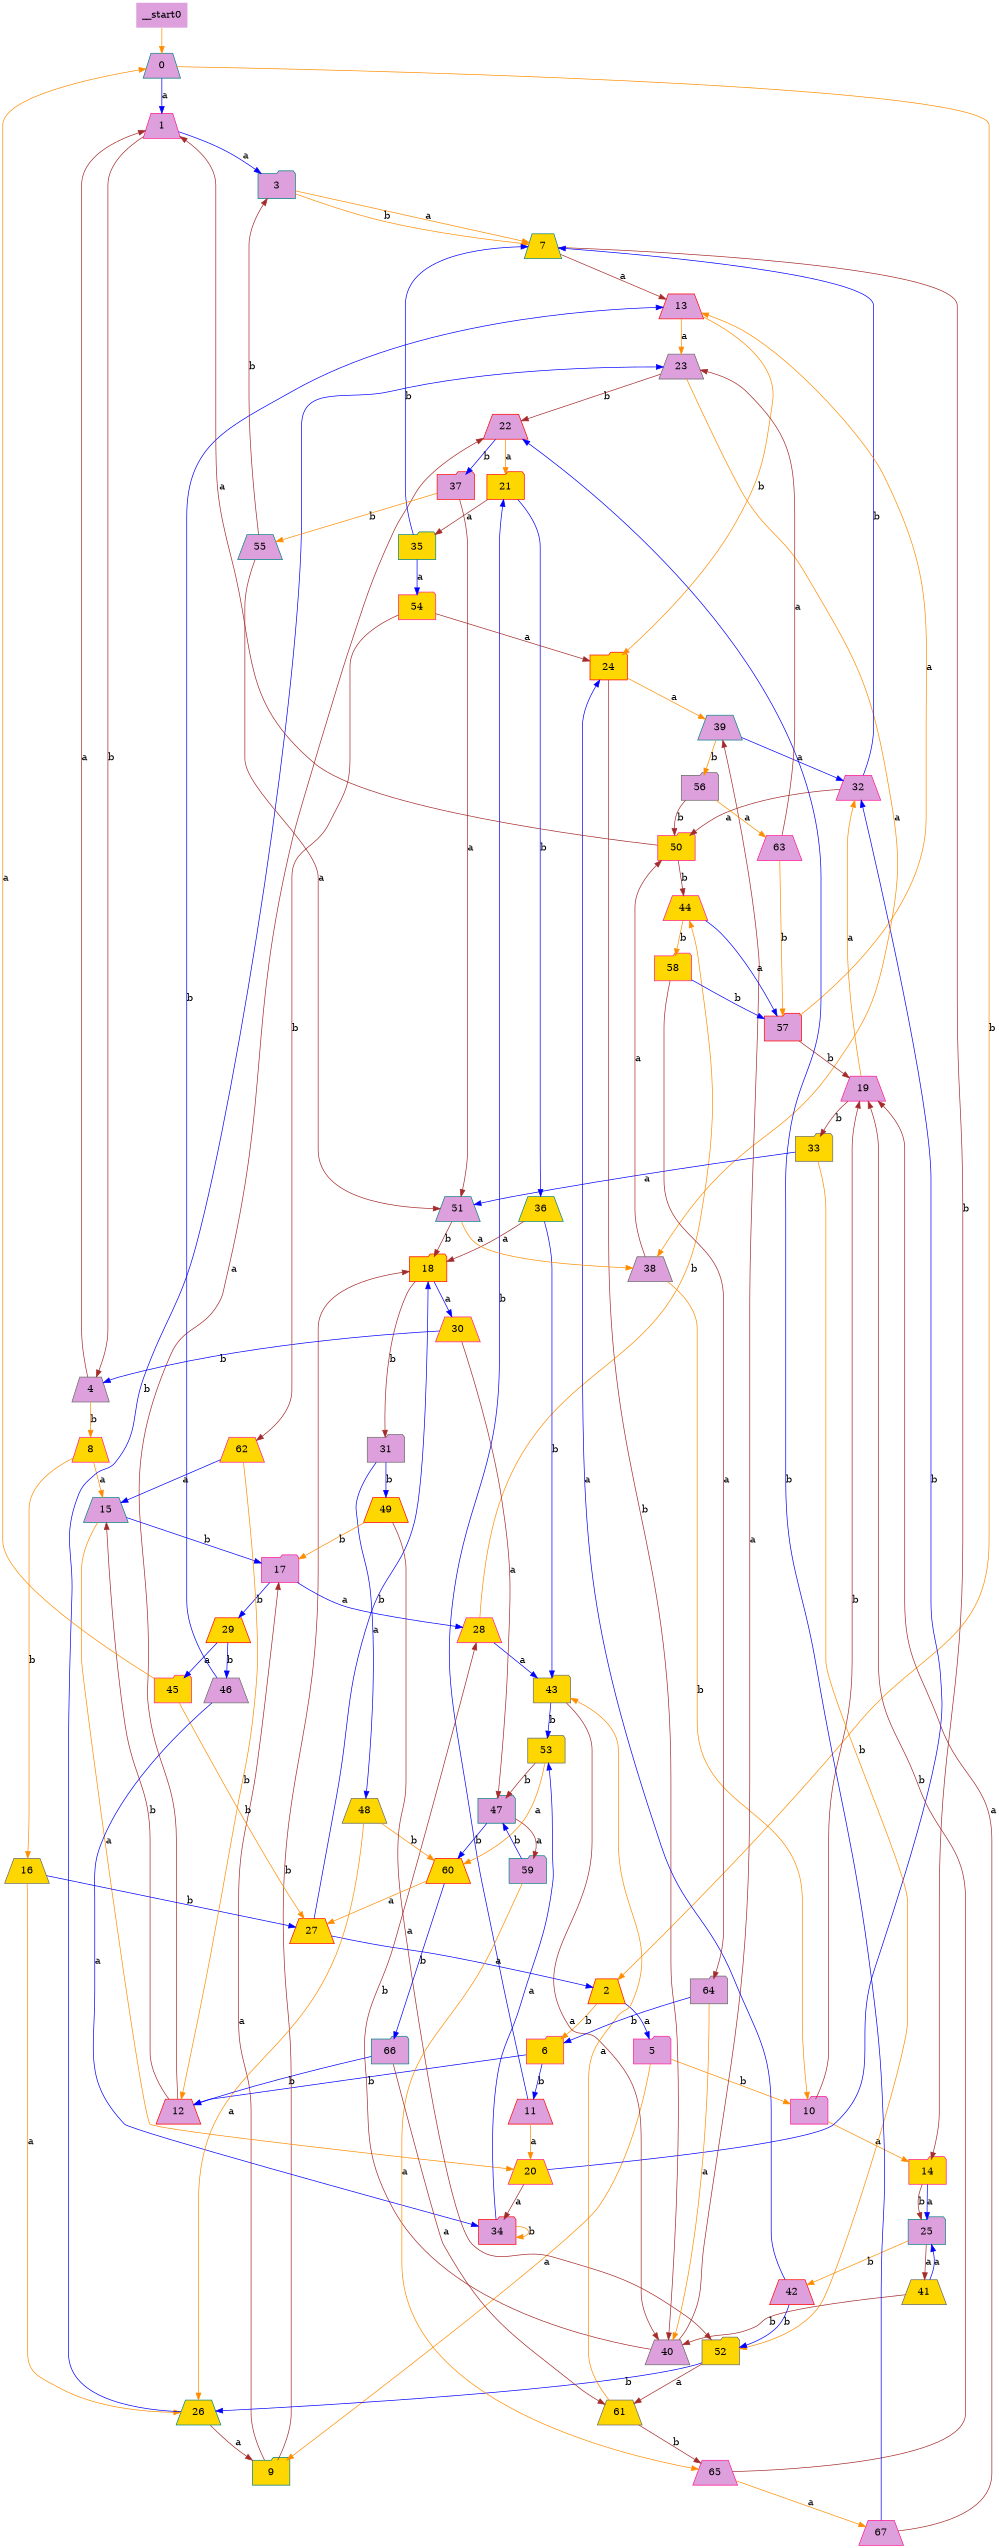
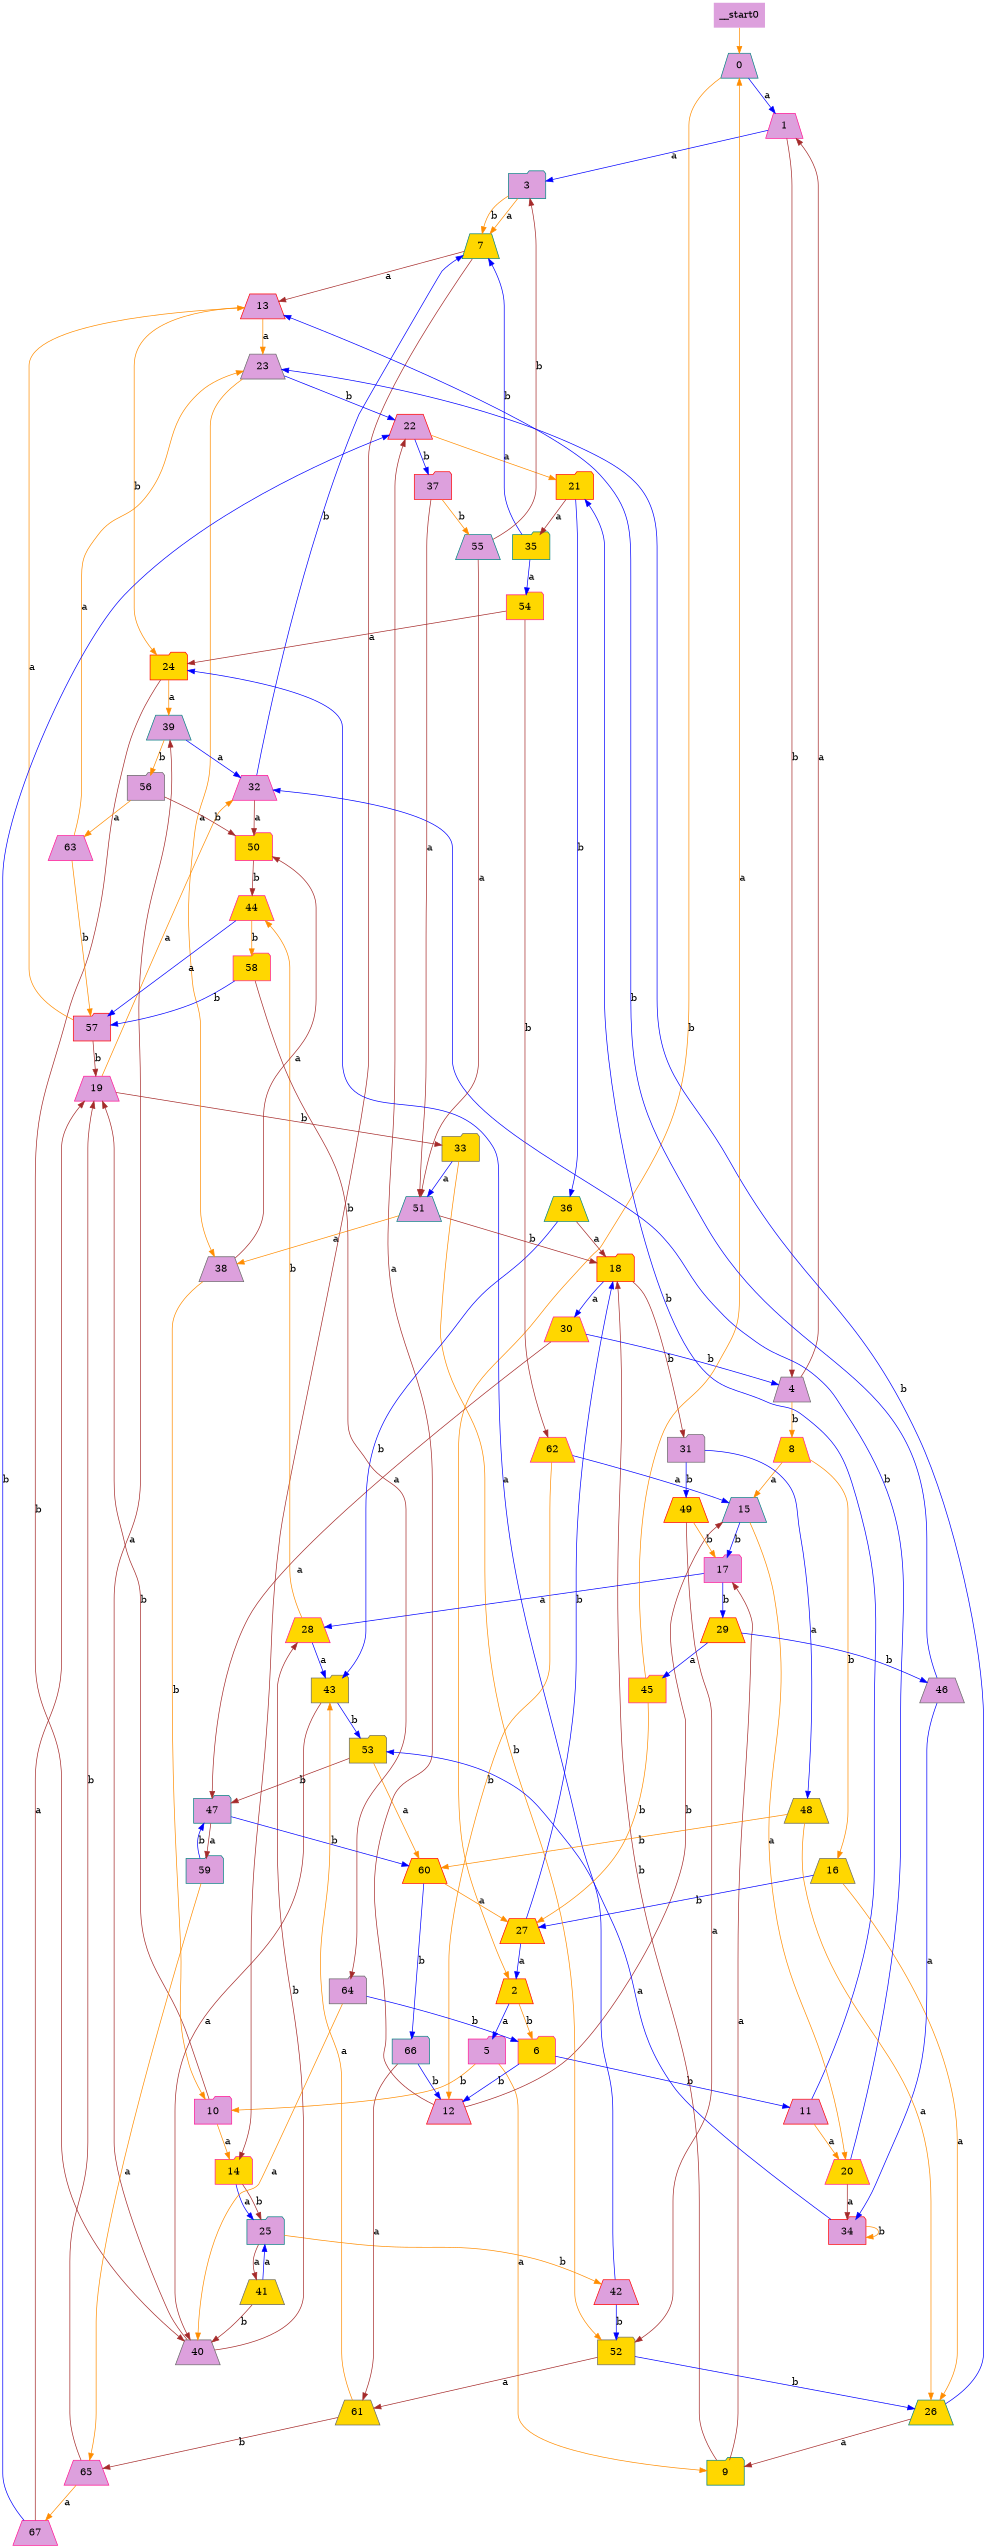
edge "23" -> "22": color brown -> blue
edge "63" -> "23": color brown -> darkorange
edge "50" -> "1": removed, label "a"
